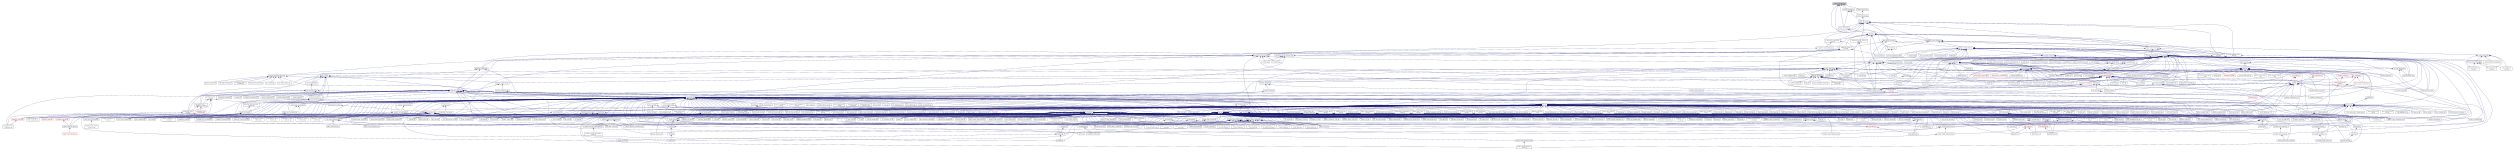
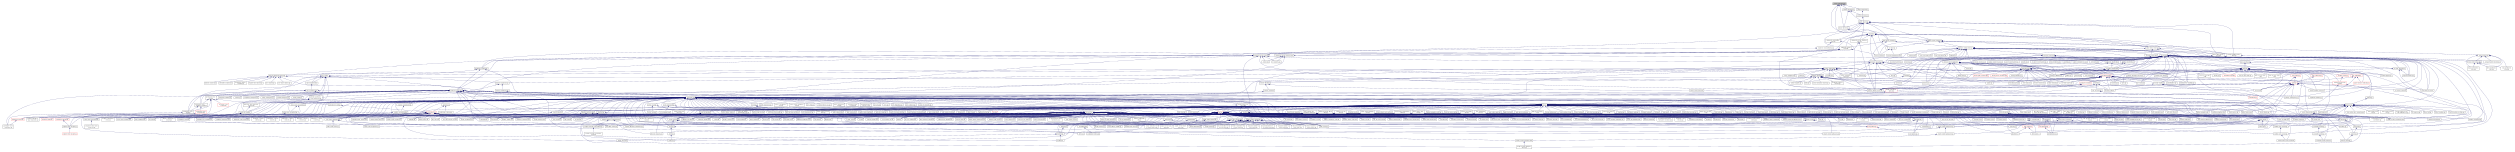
node "partitioned_vector _predef.hpp": added
